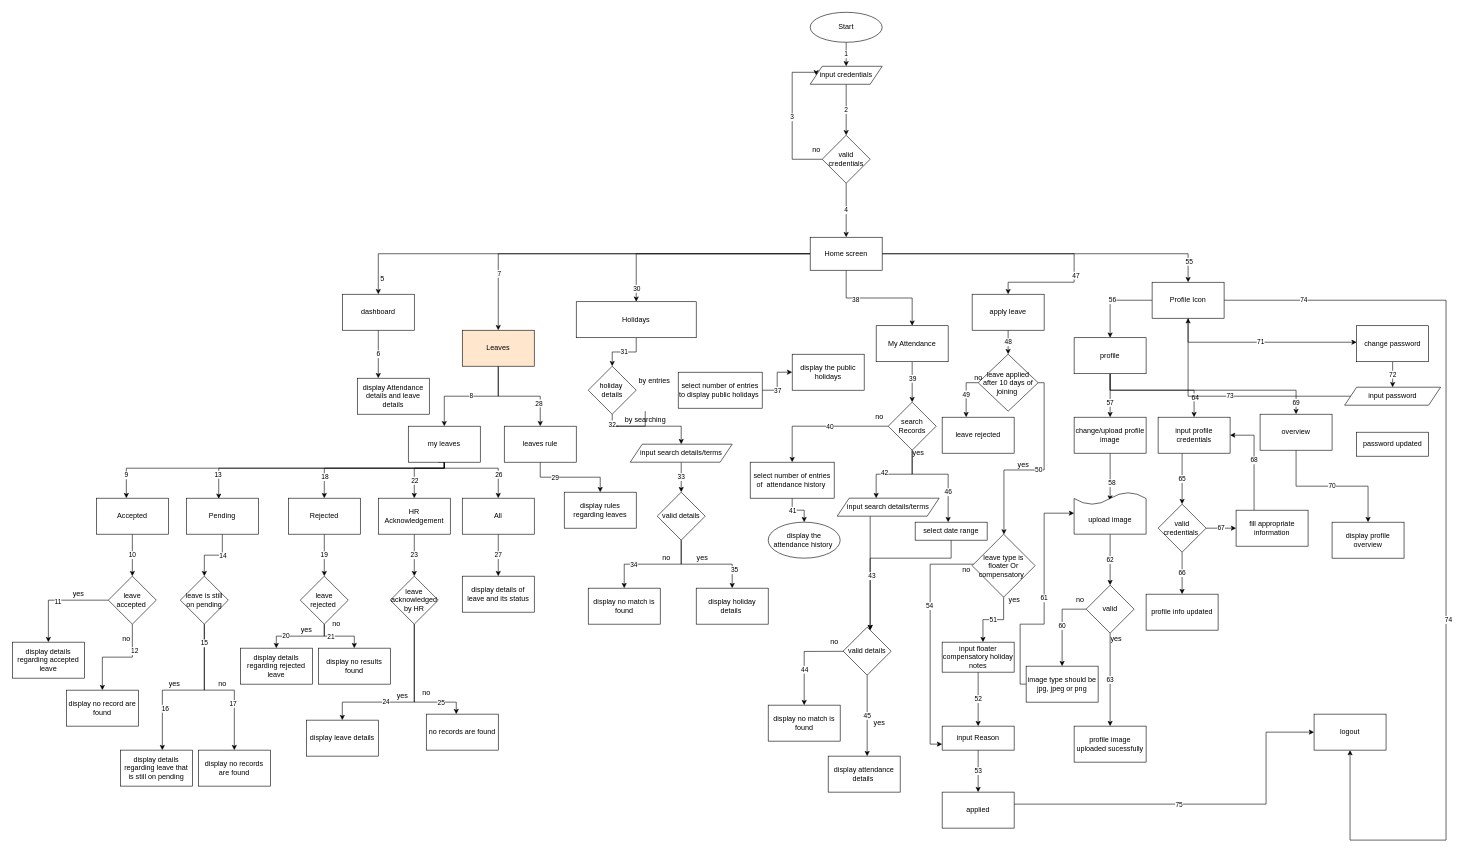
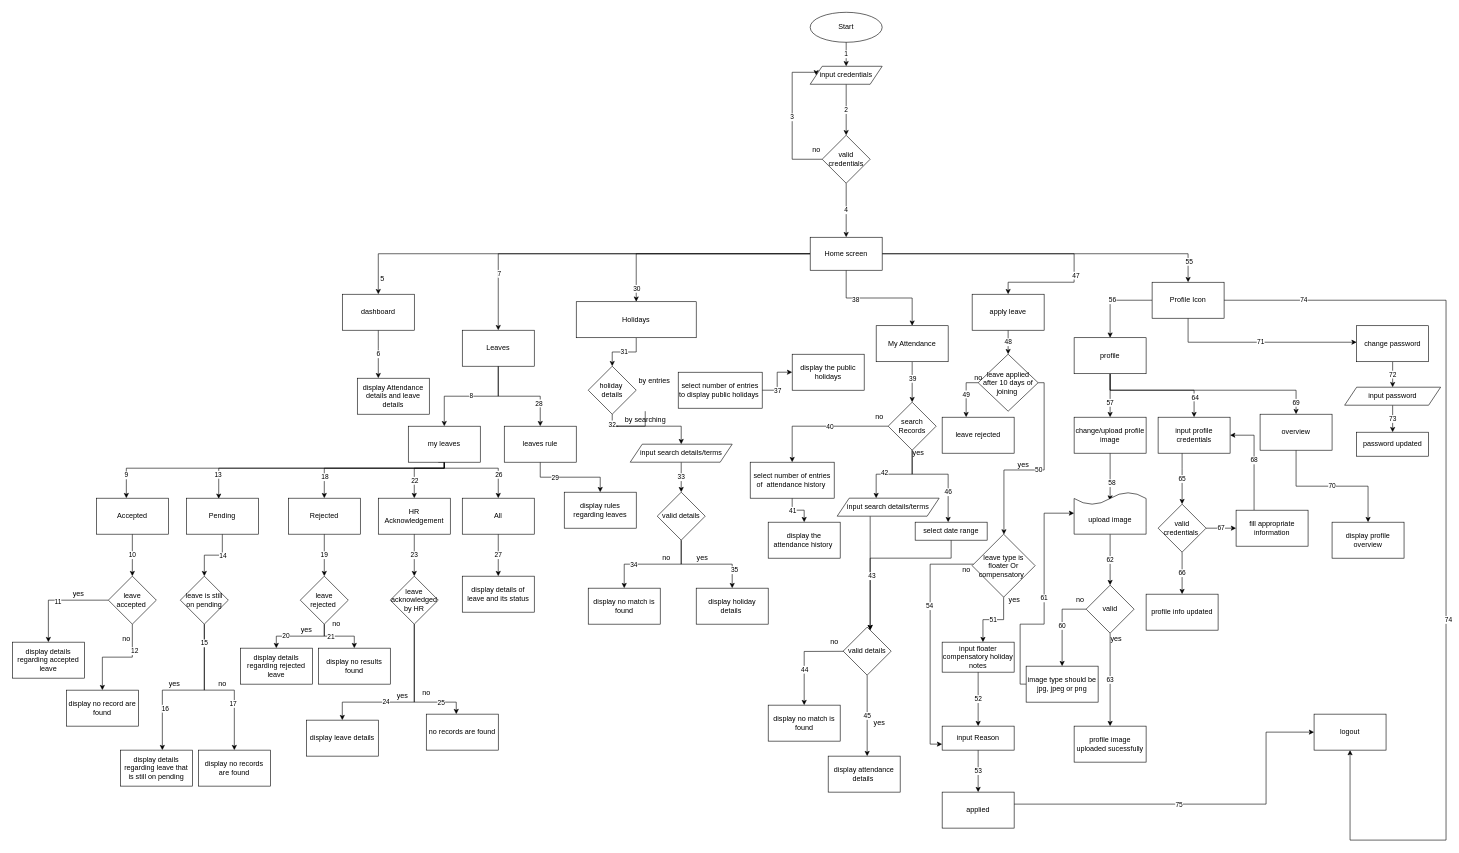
node "Leaves": fillcolor #ffe6cc -> #ffffff
edge "input password" -> "Profile Icon": now "input password" -> "password updated"
node "display the attendance history": shape ellipse -> rectangle
